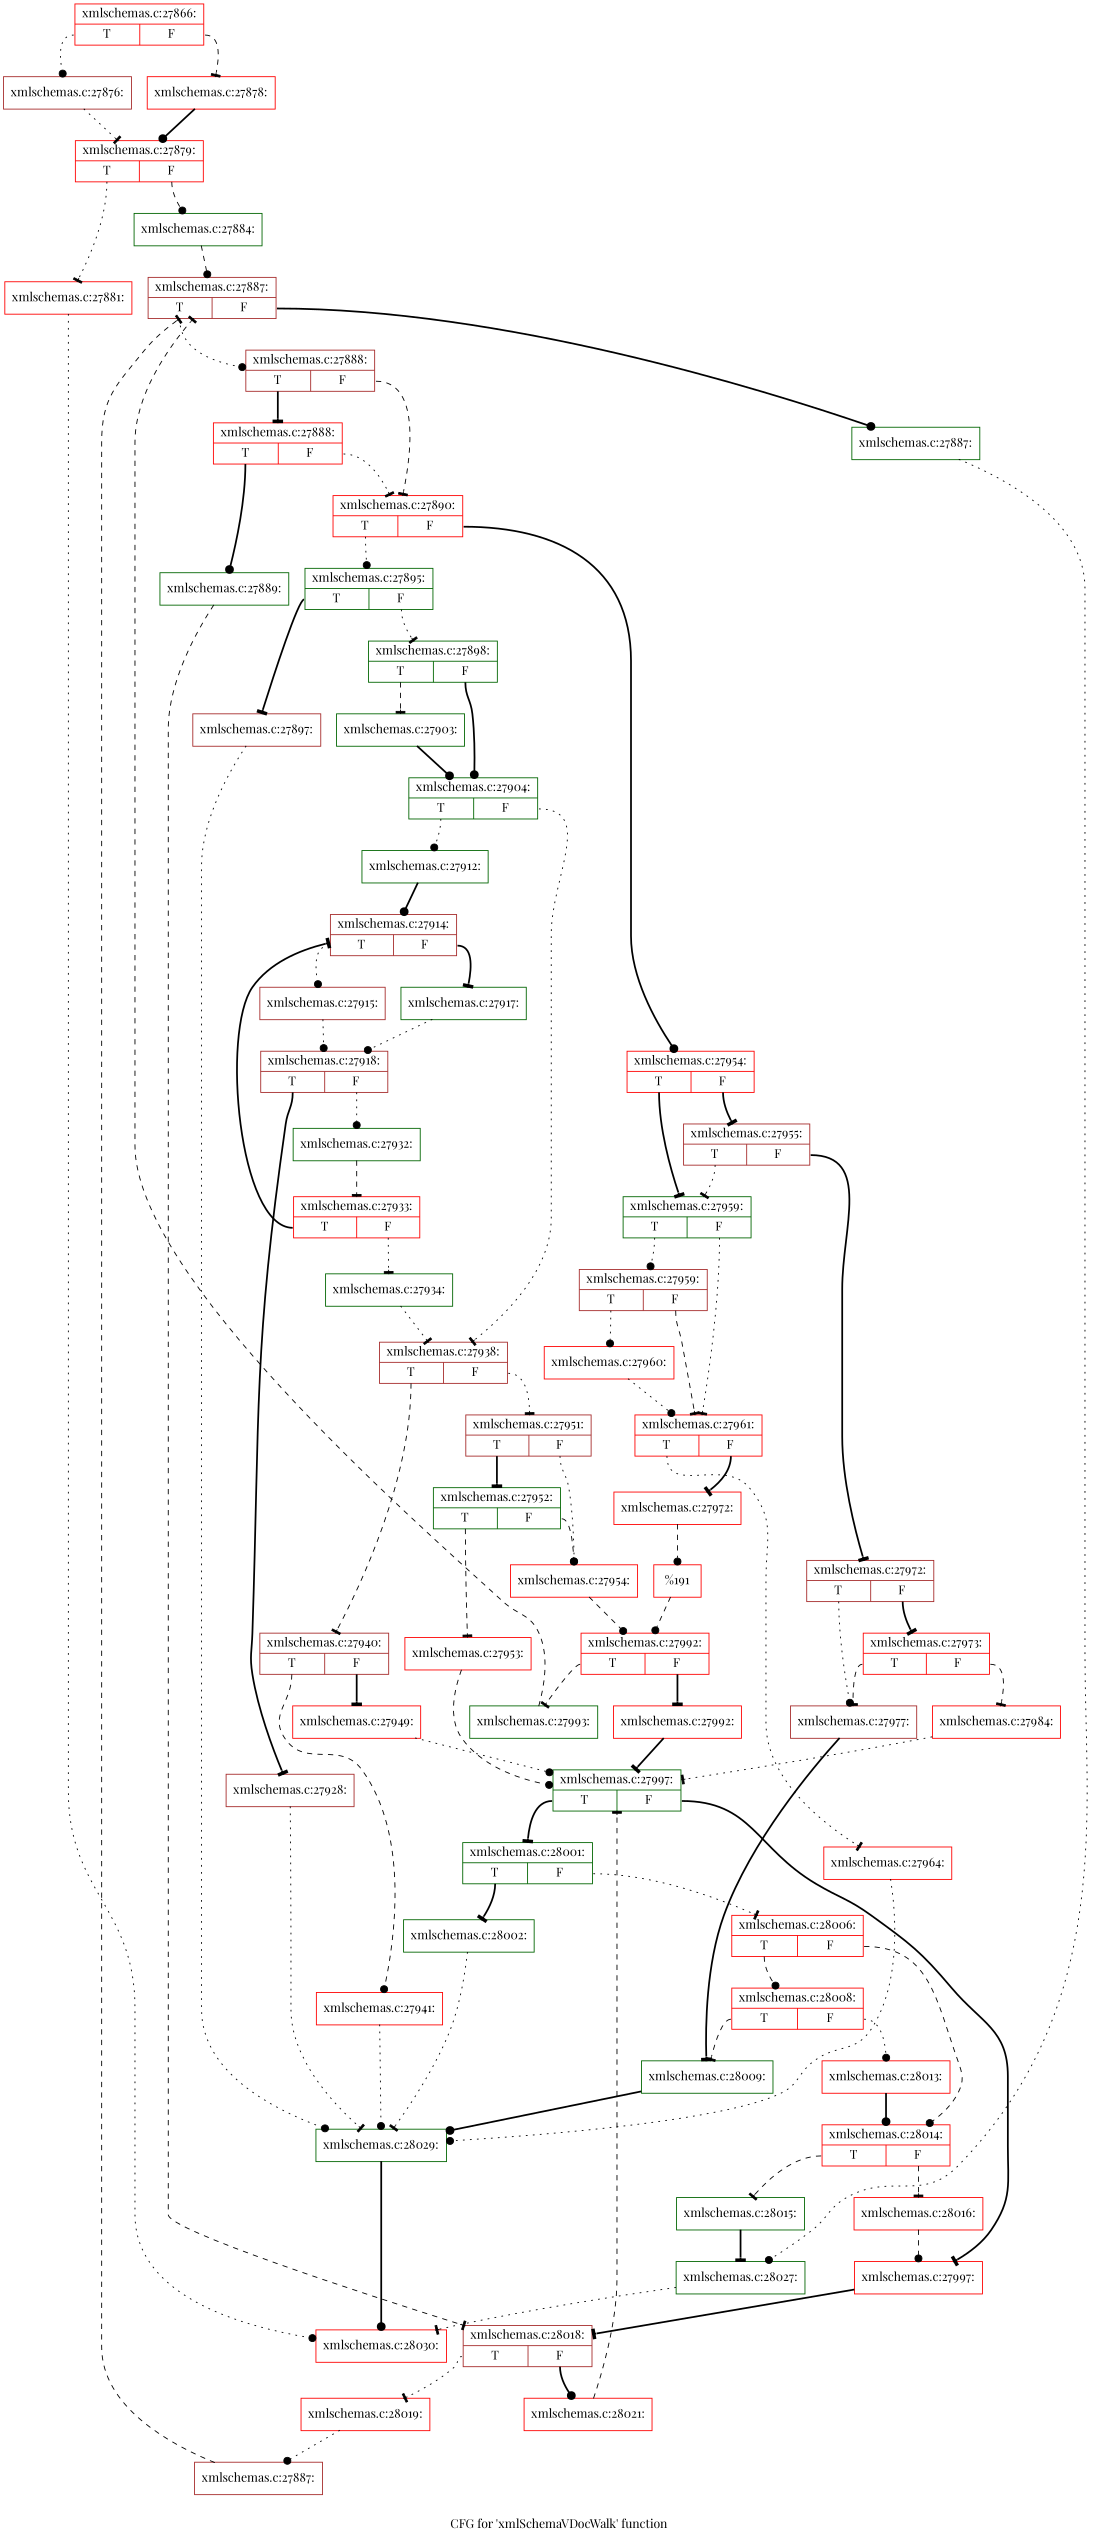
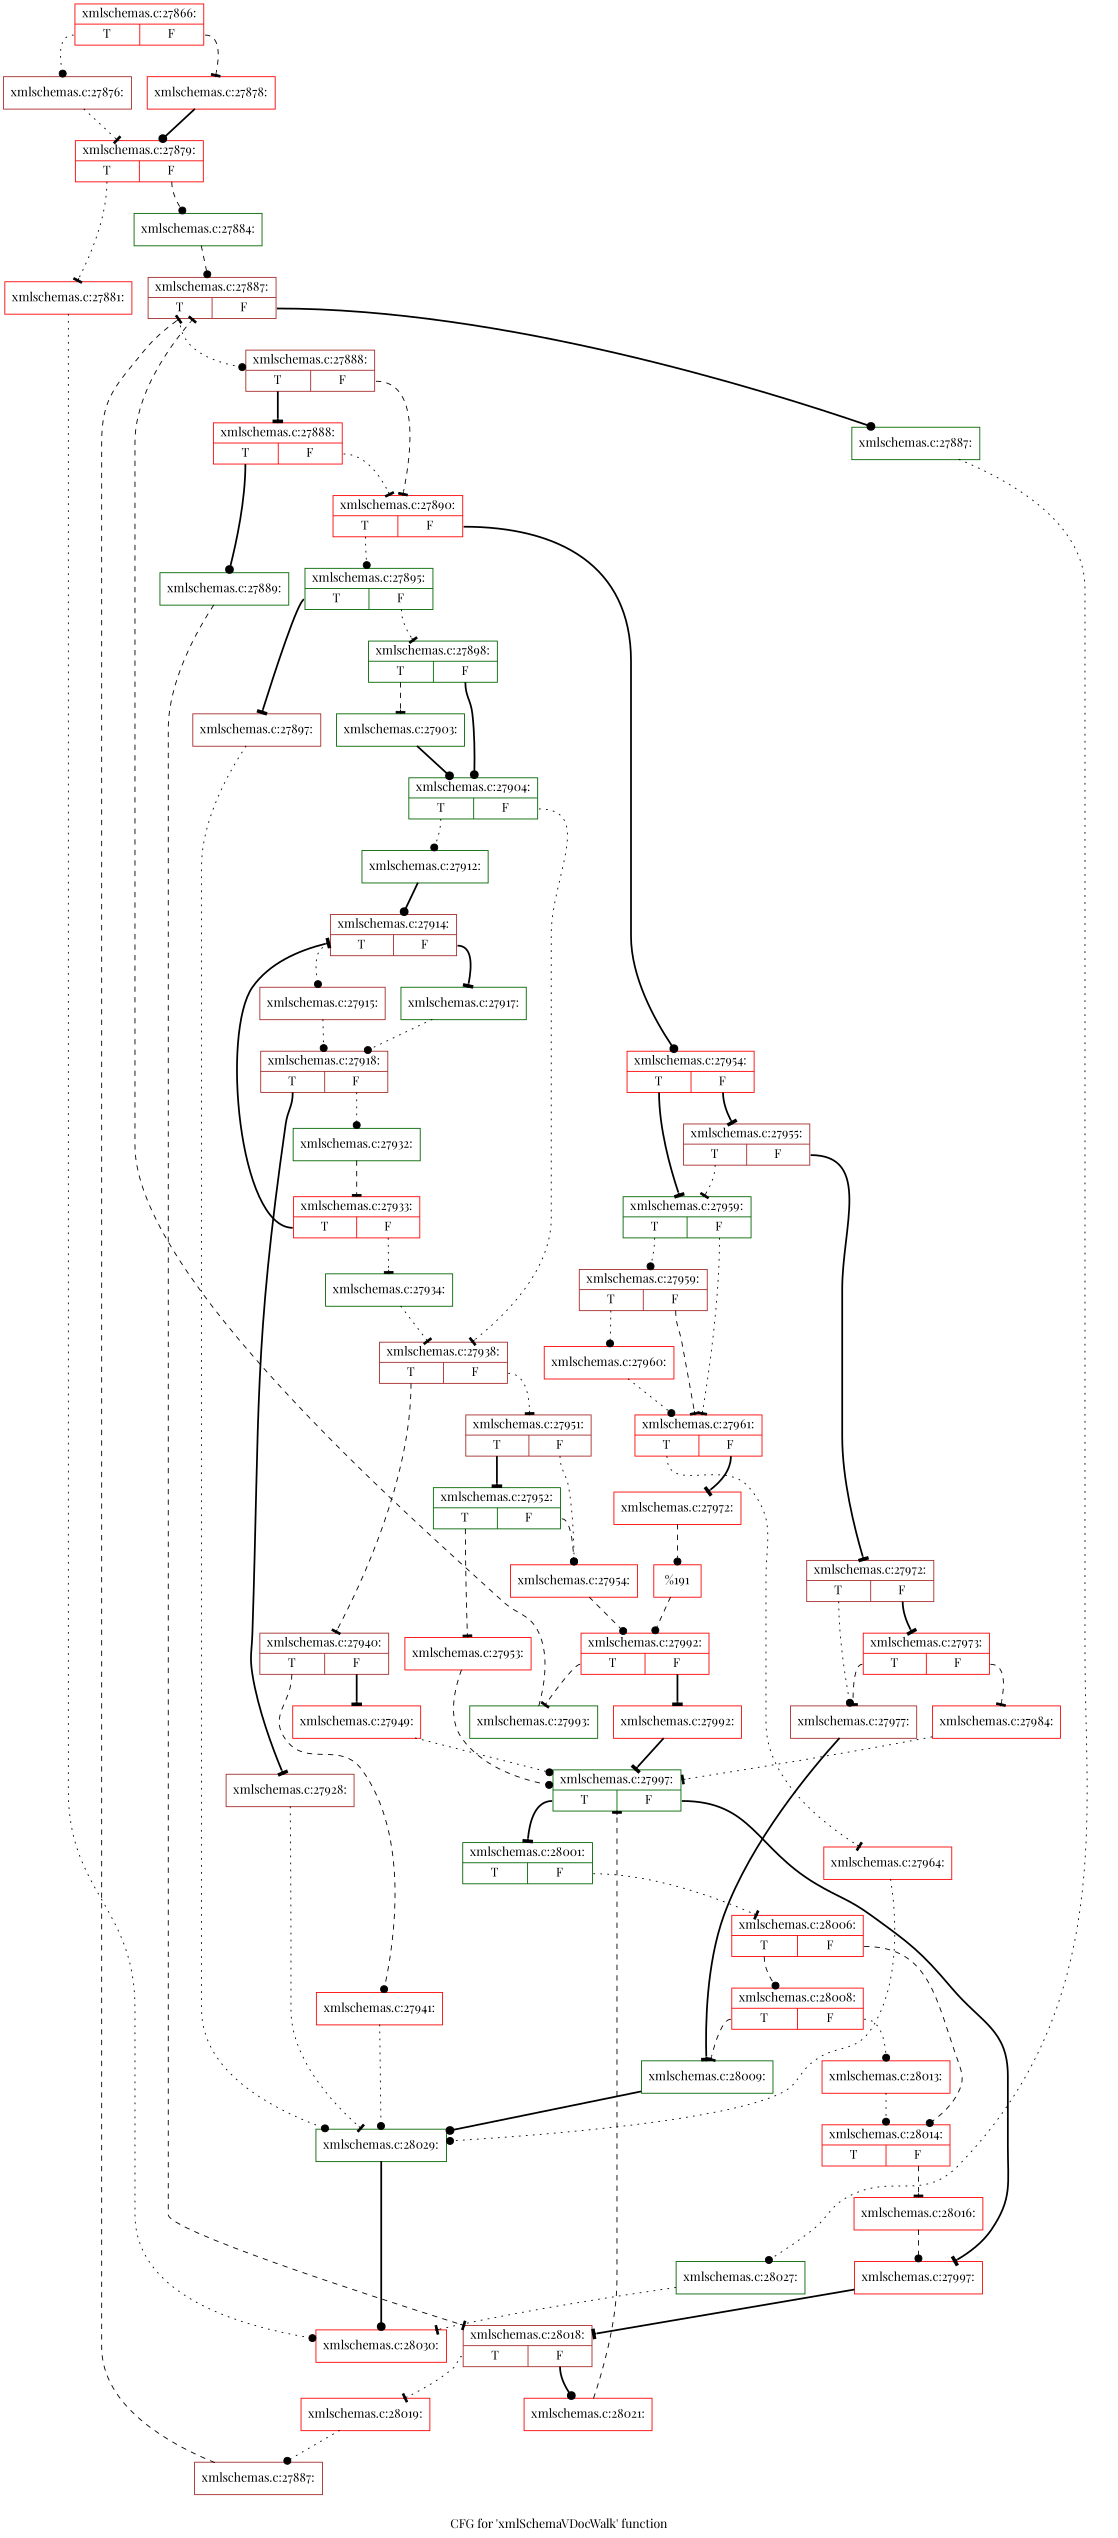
node "xmlschemas.c:28002:": removed
edge "xmlschemas.c:28013:" -> "xmlschemas.c:28014:": style bold -> dotted
node "xmlschemas.c:28015:": removed
